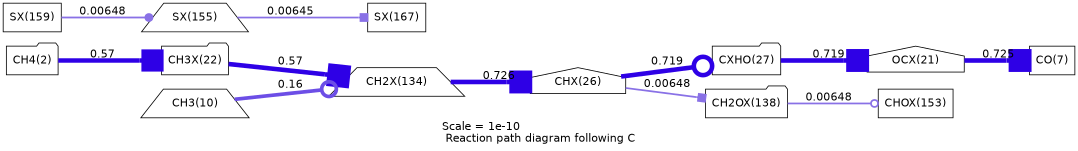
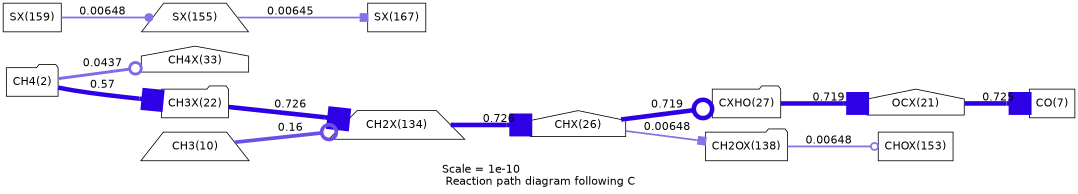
node "CH4X(33)": added
edge "CH3X(22)" -> "CH2X(134)": label " 0.57" -> " 0.726"
